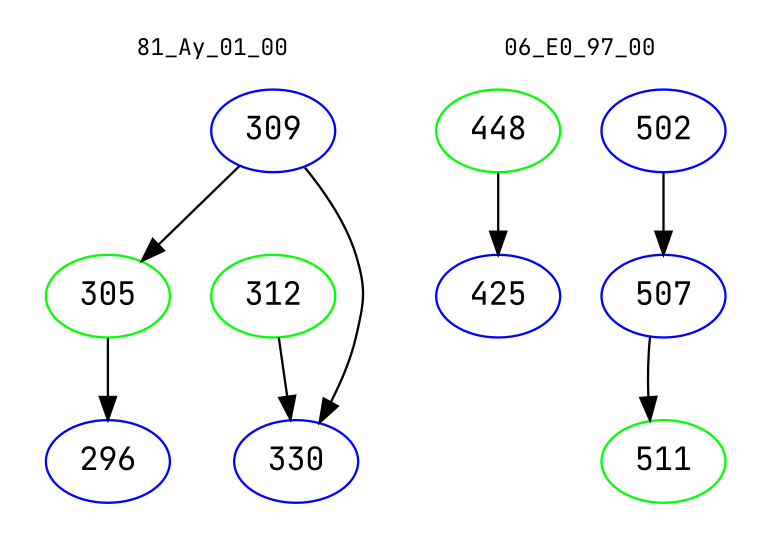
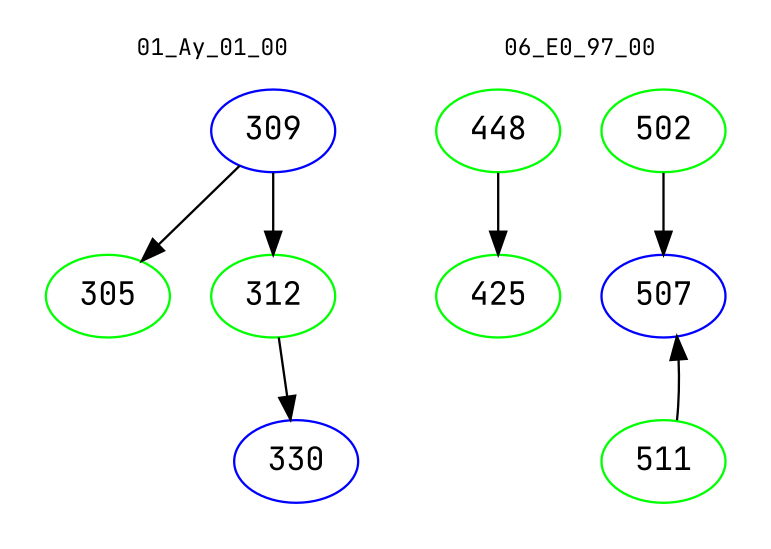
cluster "81_Ay_01_00": label "81_Ay_01_00" -> "01_Ay_01_00"
node "502": color blue -> green
edge "309" -> "330": now "309" -> "312"
node "425": color blue -> green
edge "507" -> "511": reversed
node "296": removed
